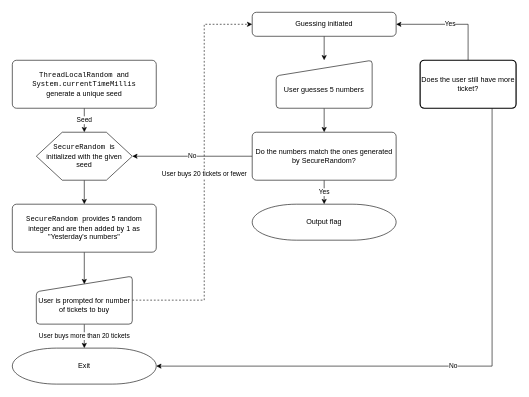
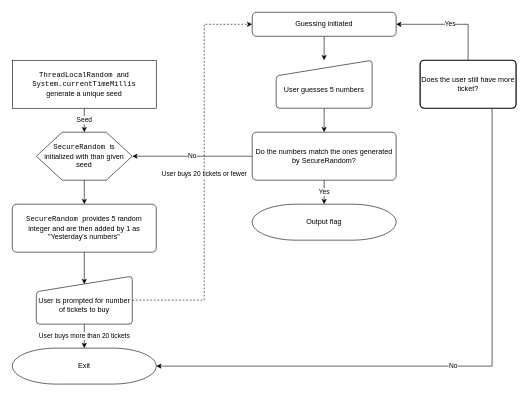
node "ThreadLocalRandom and System.currentTimeMillis generate a unique seed": shape rounded rectangle -> rectangle
node "SecureRandom is initialized with the given seed": label "SecureRandom is initialized with the given seed" -> "SecureRandom is initialized with than given seed"
